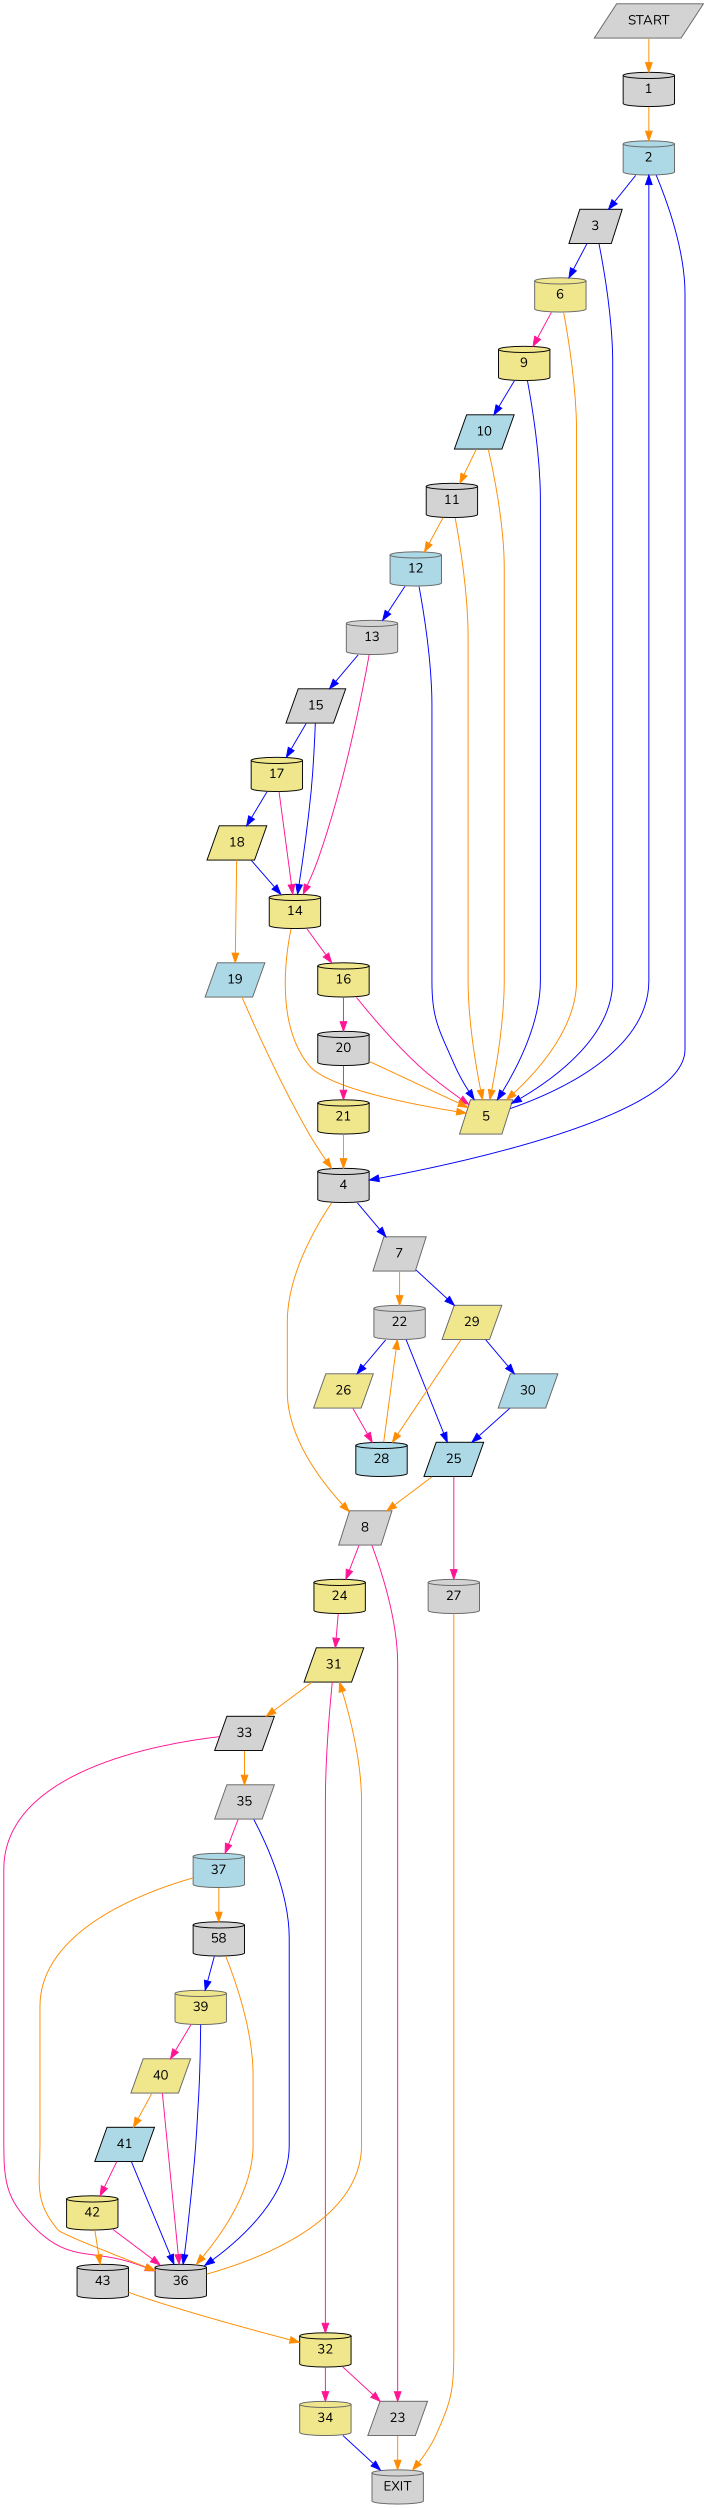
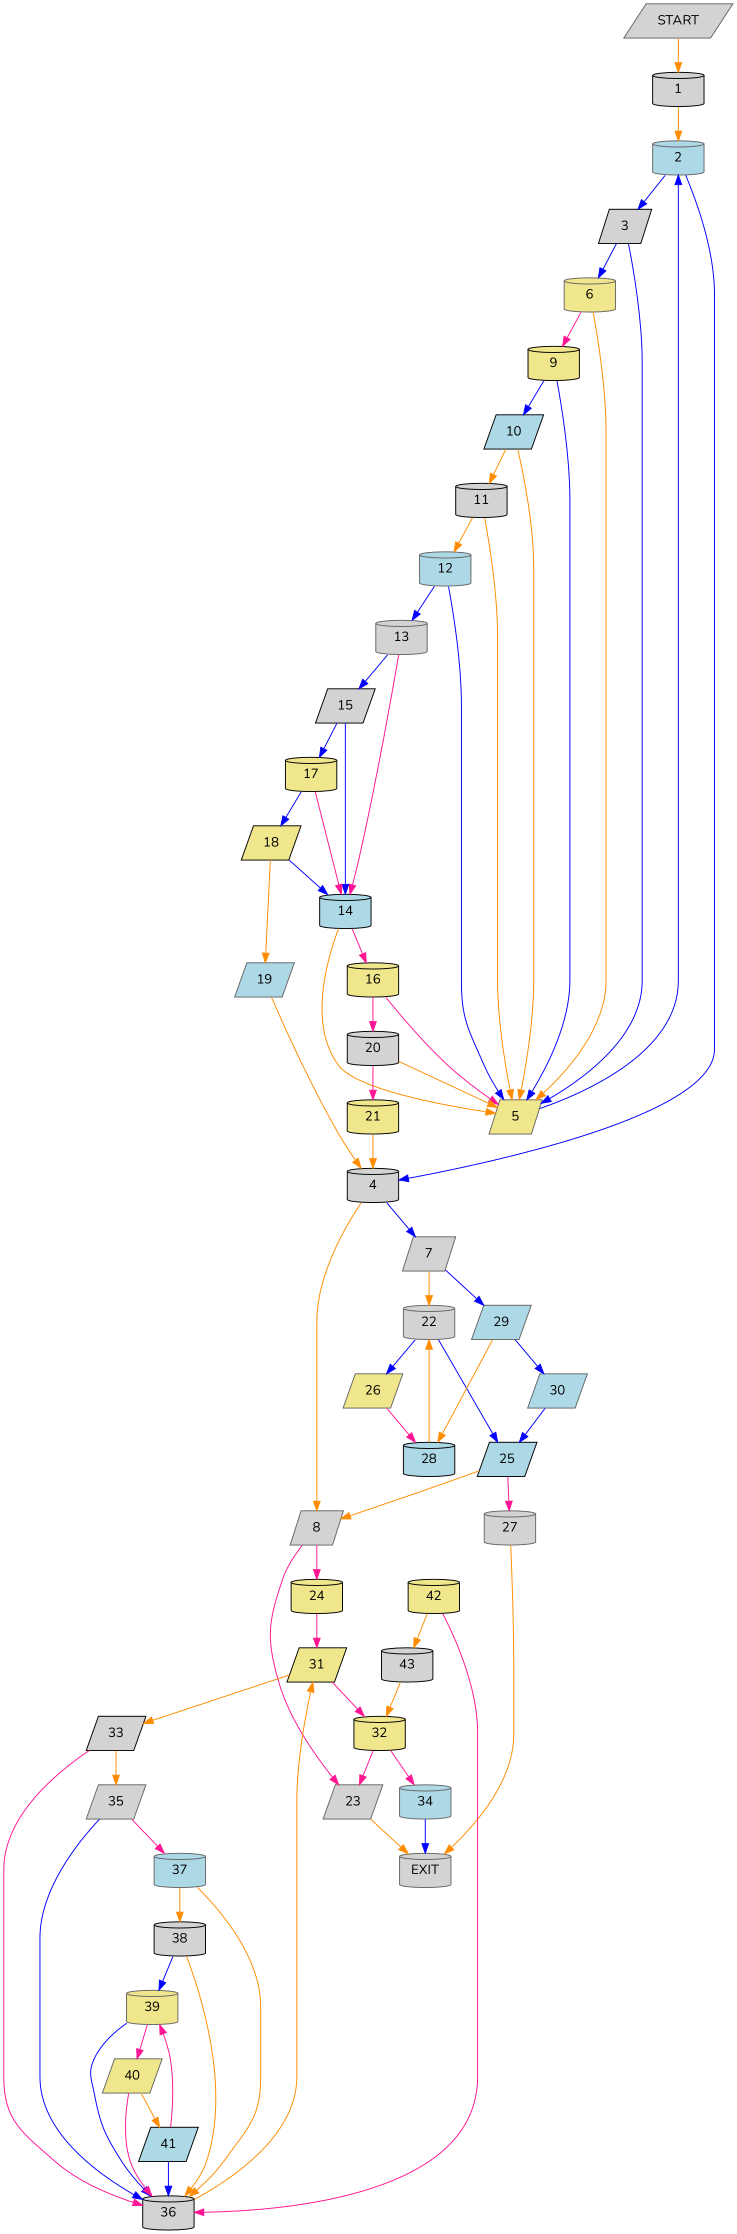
node "14": fillcolor khaki -> lightblue
node "29": fillcolor khaki -> lightblue
node "58": label "58" -> "38"
edge "41" -> "42": now "41" -> "39"
node "34": fillcolor khaki -> lightblue
